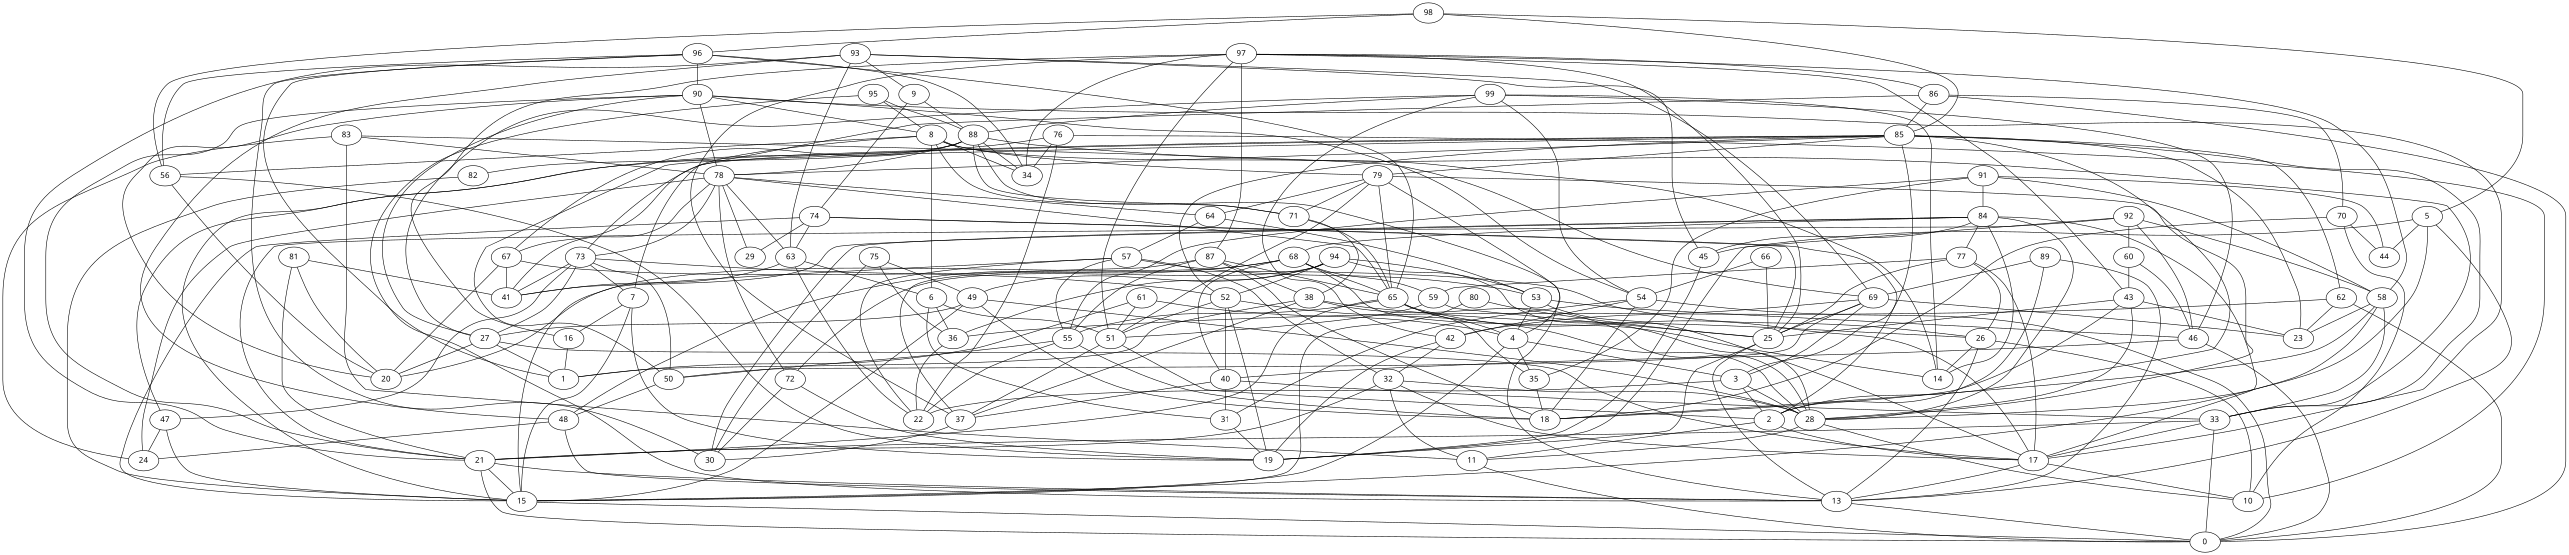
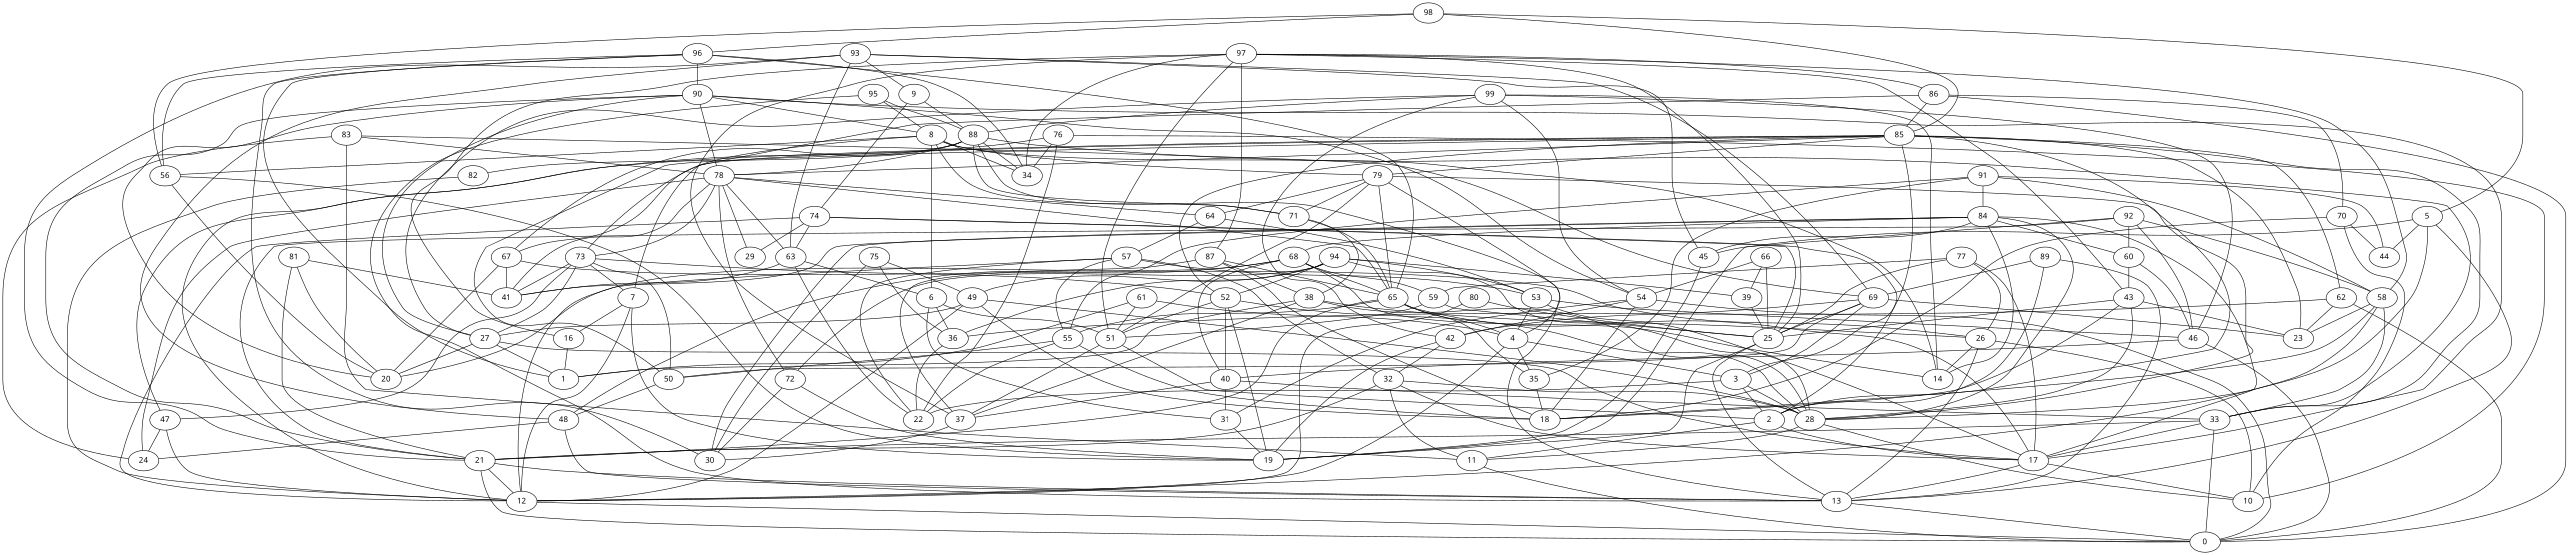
edge "84" -- "77": now "84" -- "60"
edge "87" -- "55": removed
node "39": added
node "15": label "15" -> "12"
